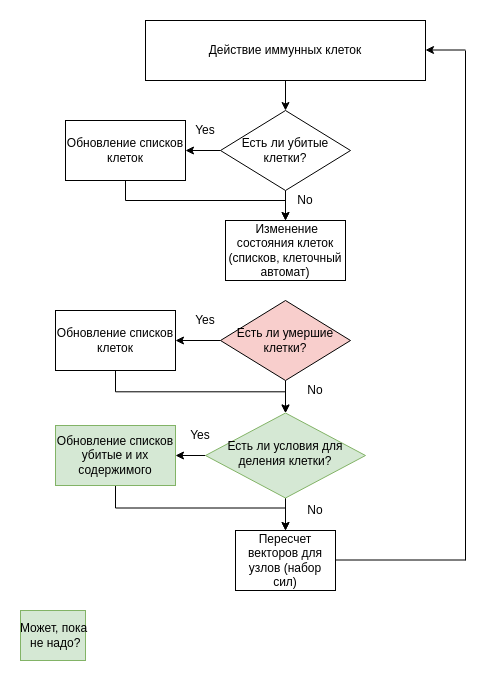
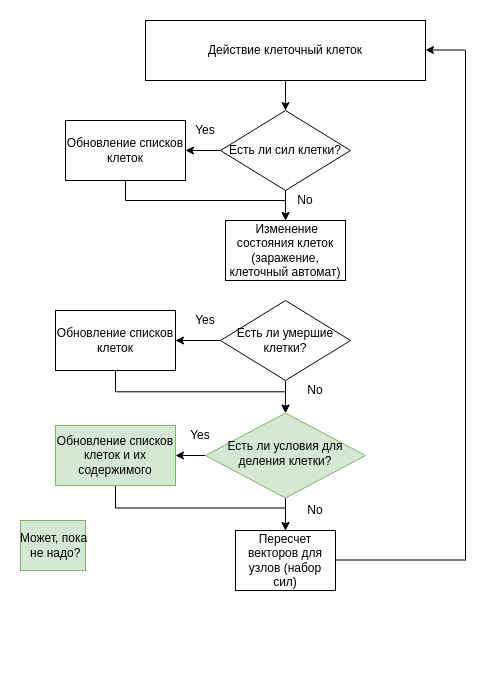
node "Действие иммунных клеток": label "Действие иммунных клеток" -> "Действие клеточный клеток"
node "Есть ли убитые клетки?": label "Есть ли убитые клетки?" -> "Есть ли сил клетки?"
node "Изменение состояния клеток (списков, клеточный автомат)": label "Изменение состояния клеток (списков, клеточный автомат)" -> "Изменение состояния клеток (заражение, клеточный автомат)"
node "Есть ли умершие клетки?": fillcolor #f8cecc -> #ffffff
node "Обновление списков убитые и их содержимого": label "Обновление списков убитые и их содержимого" -> "Обновление списков клеток и их содержимого"
node "Может, пока не надо?": moved (53, 636) -> (53, 546)
